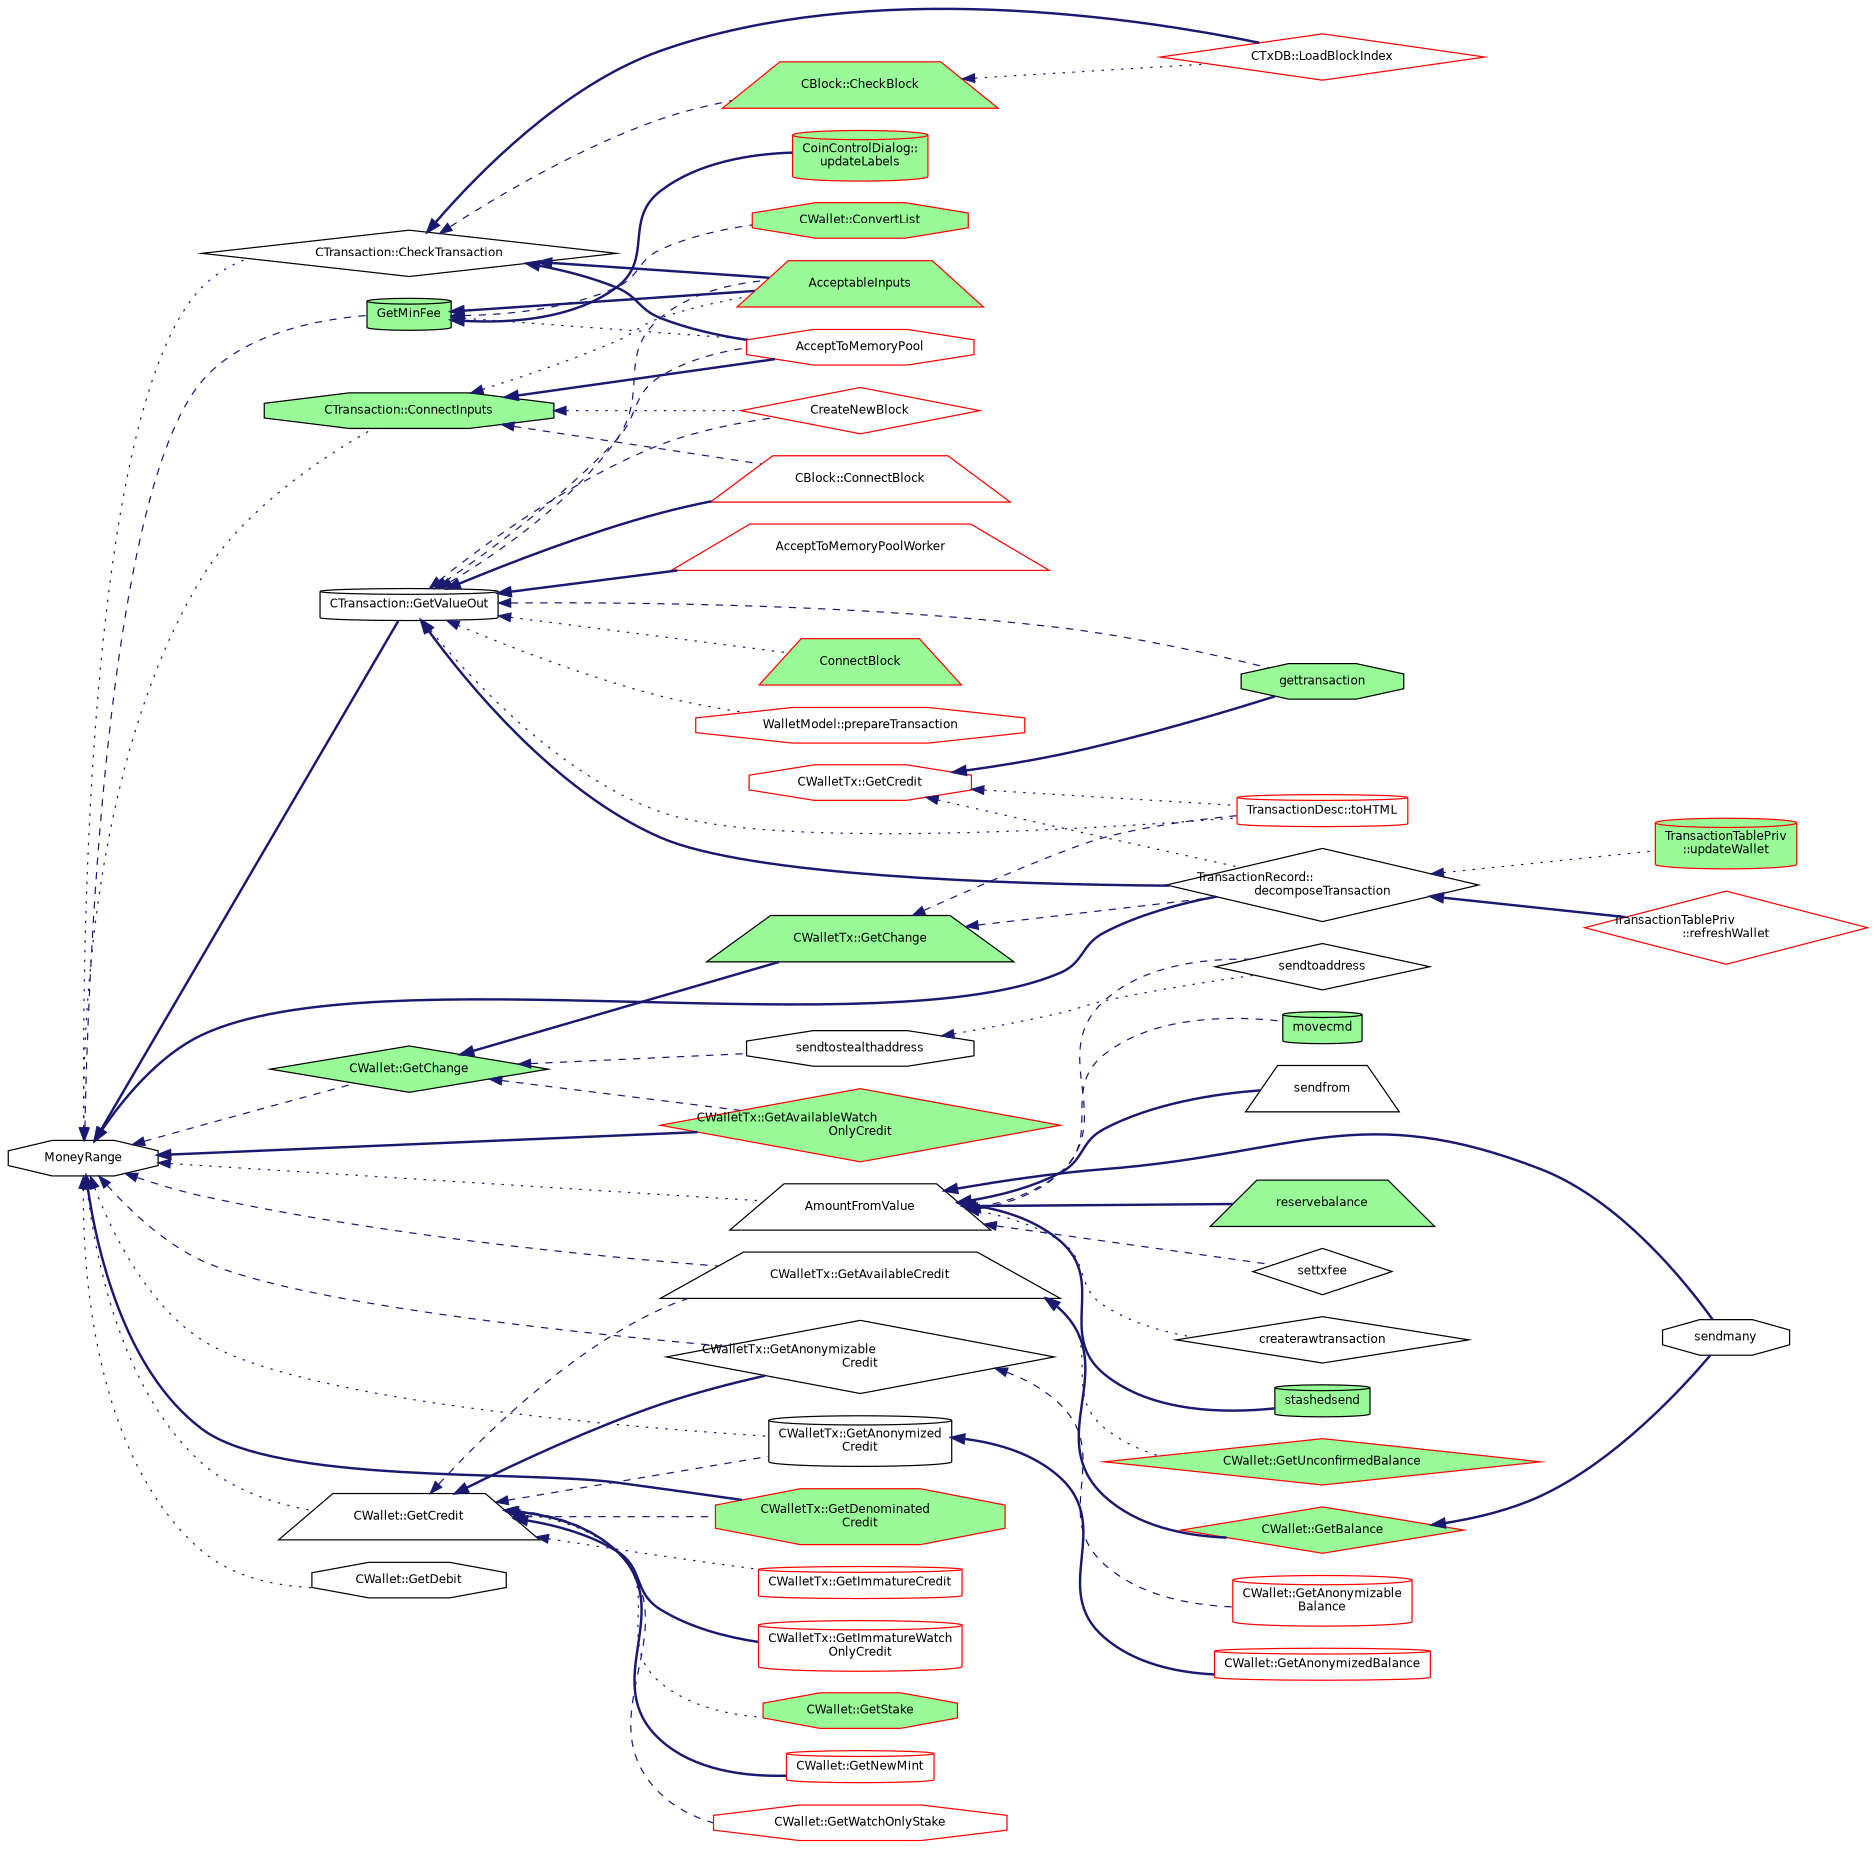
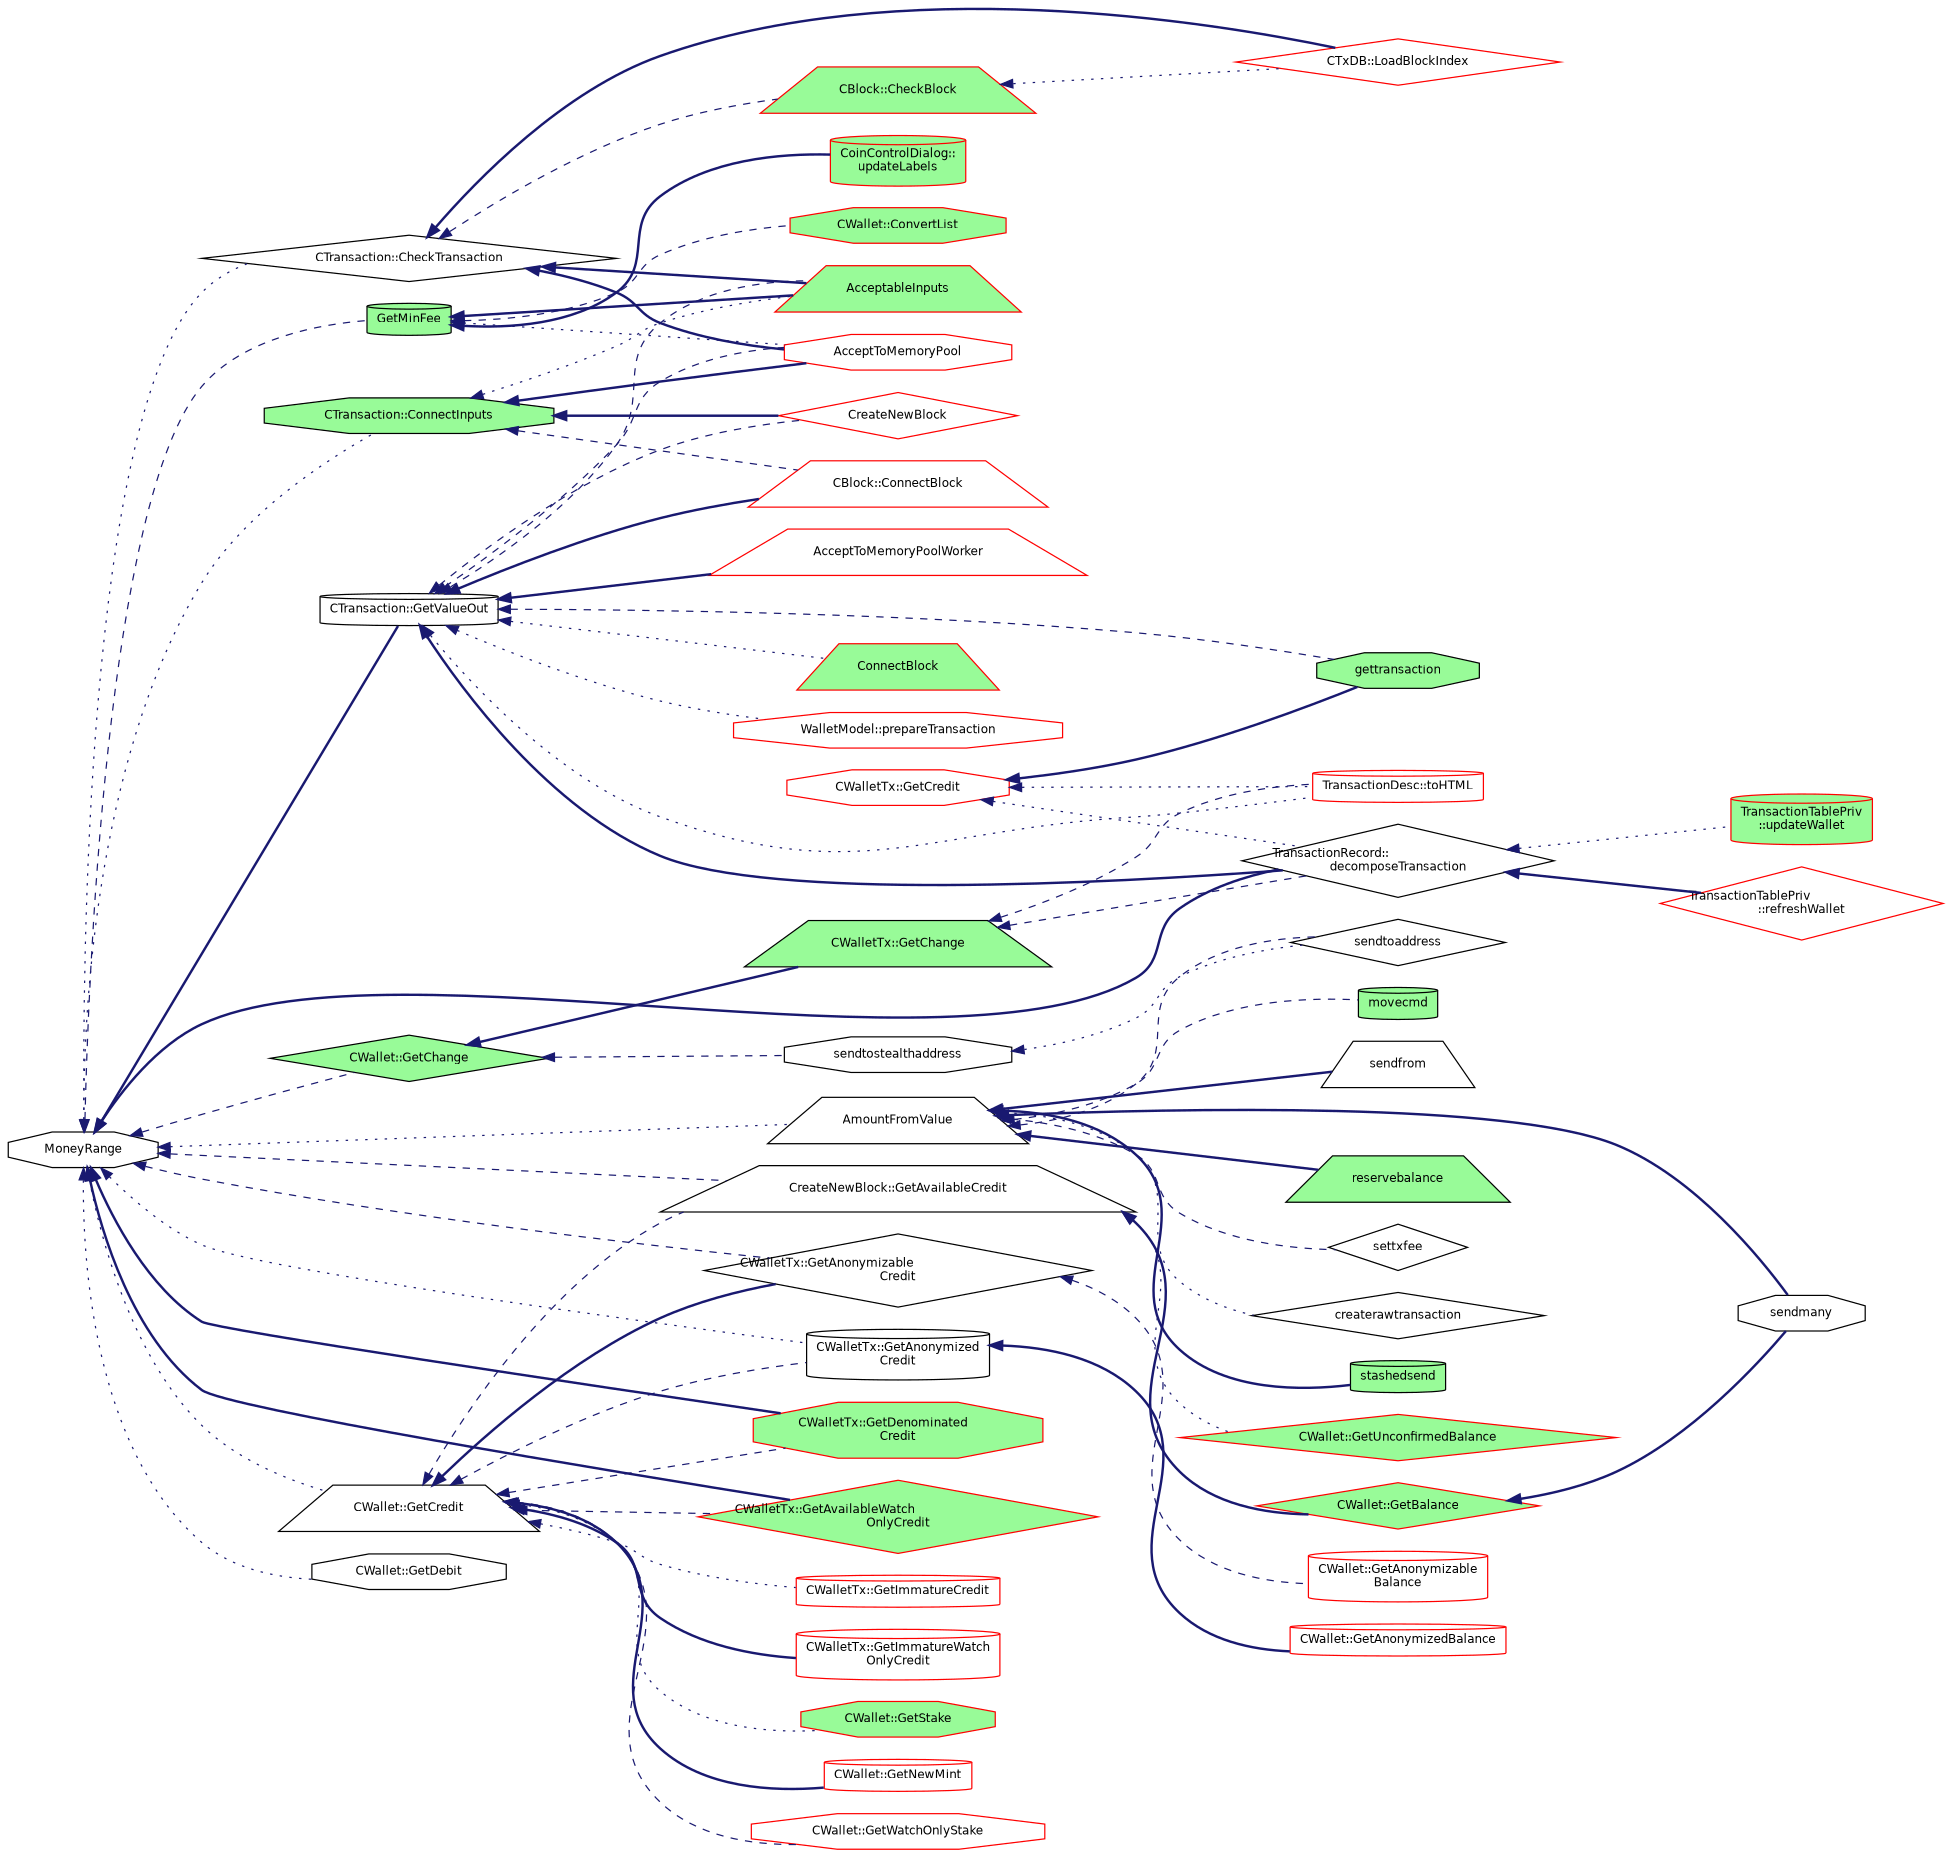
edge "CreateNewBlock" -> "CTransaction::ConnectInputs": style dotted -> bold
edge "CWalletTx::GetAvailableWatch OnlyCredit" -> "CWallet::GetChange": now "CWalletTx::GetAvailableWatch OnlyCredit" -> "CWallet::GetCredit"
node "CWalletTx::GetAvailableCredit": label "CWalletTx::GetAvailableCredit" -> "CreateNewBlock::GetAvailableCredit"
